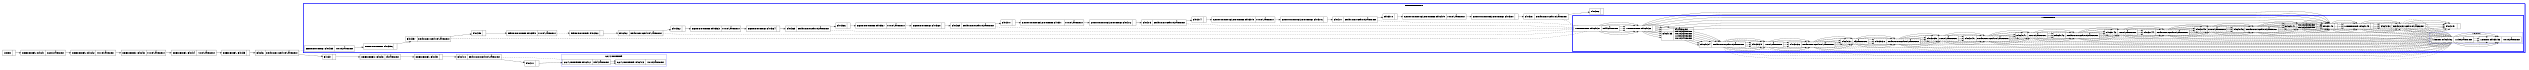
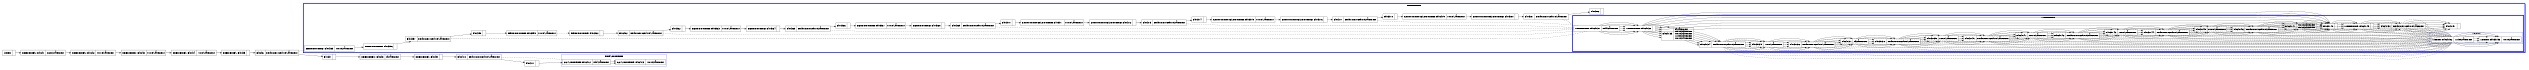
cluster "HEAD-ROUTINE": label "HEAD-ROUTINE" -> "HEAD-INIT"
cluster "CCVS-INIT-FILE": label "CCVS-INIT-FILE" -> "FILES-INIT-FILE"
